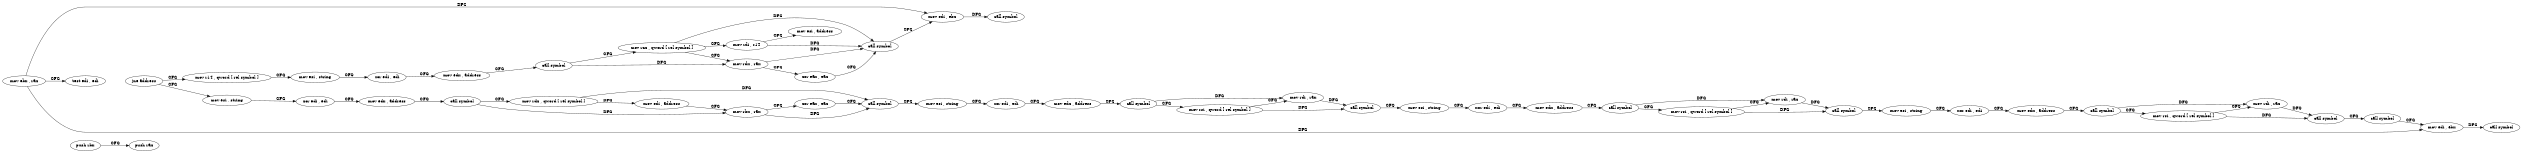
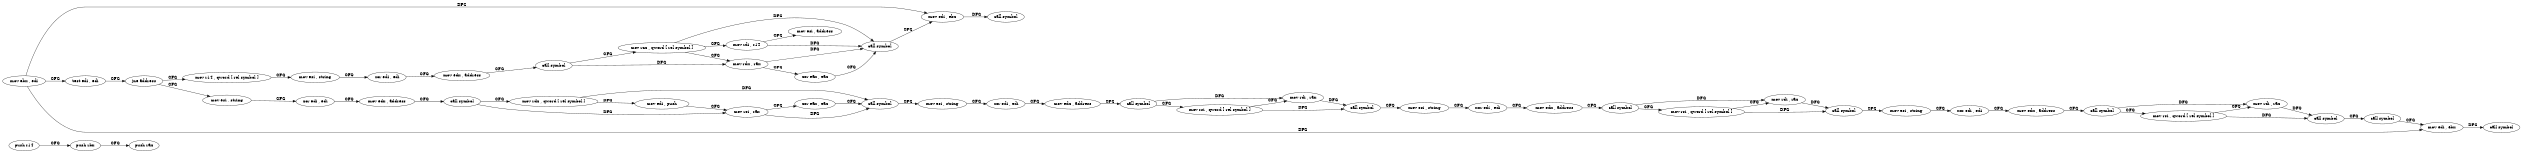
node "mov ebx , rax": label "mov ebx , rax" -> "mov ebx , edi"
edge "test edi , edi" -> "jne address": added, label "CFG"
node "mov edi , address": label "mov edi , address" -> "mov edi , push"
node "mov rbx , rax": label "mov rbx , rax" -> "mov rsi , rax"
node "push r14": added
